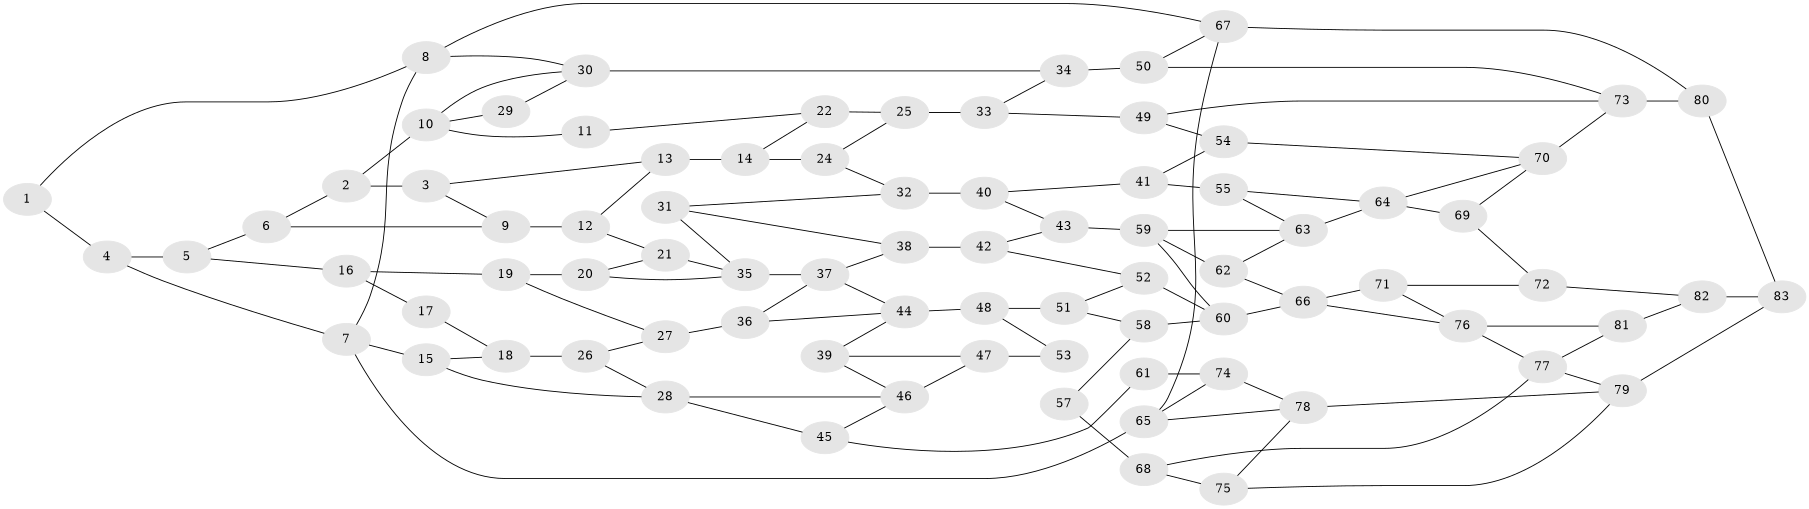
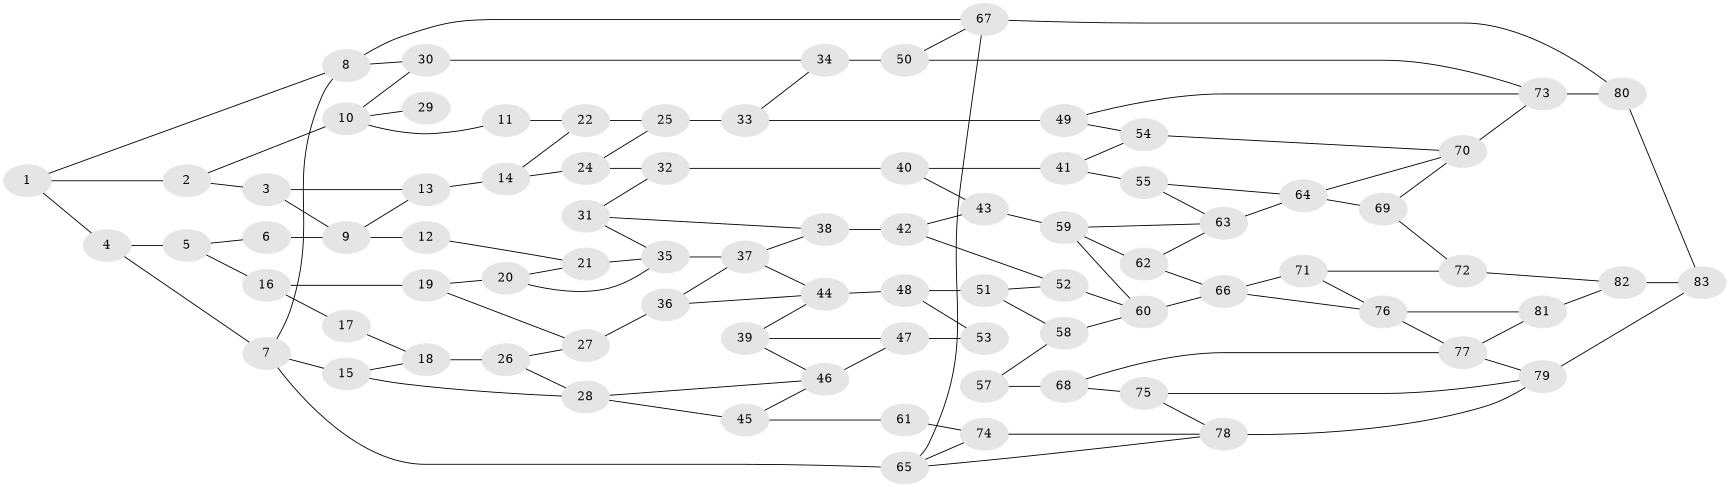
edge "30" -- "29": removed
edge "13" -- "12": now "13" -- "9"
edge "2" -- "6": now "2" -- "1"
